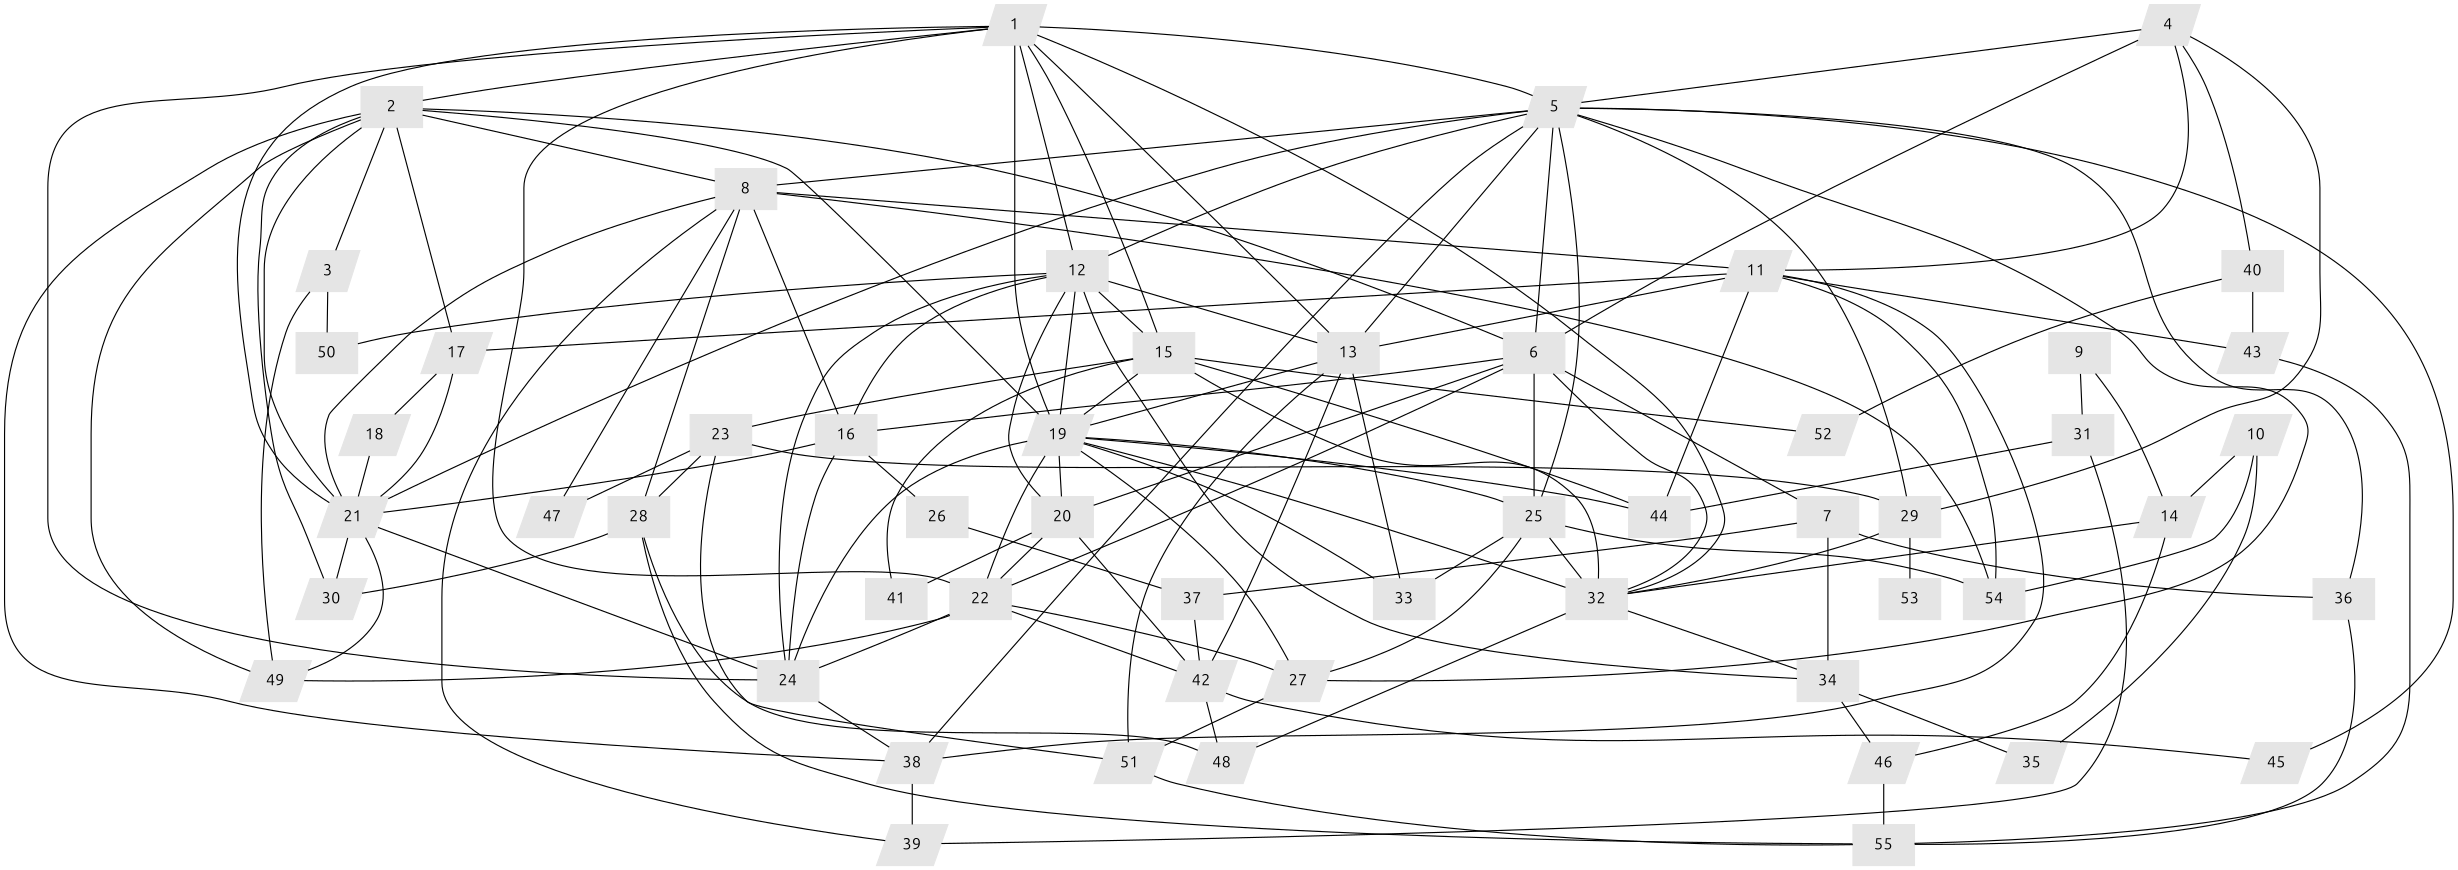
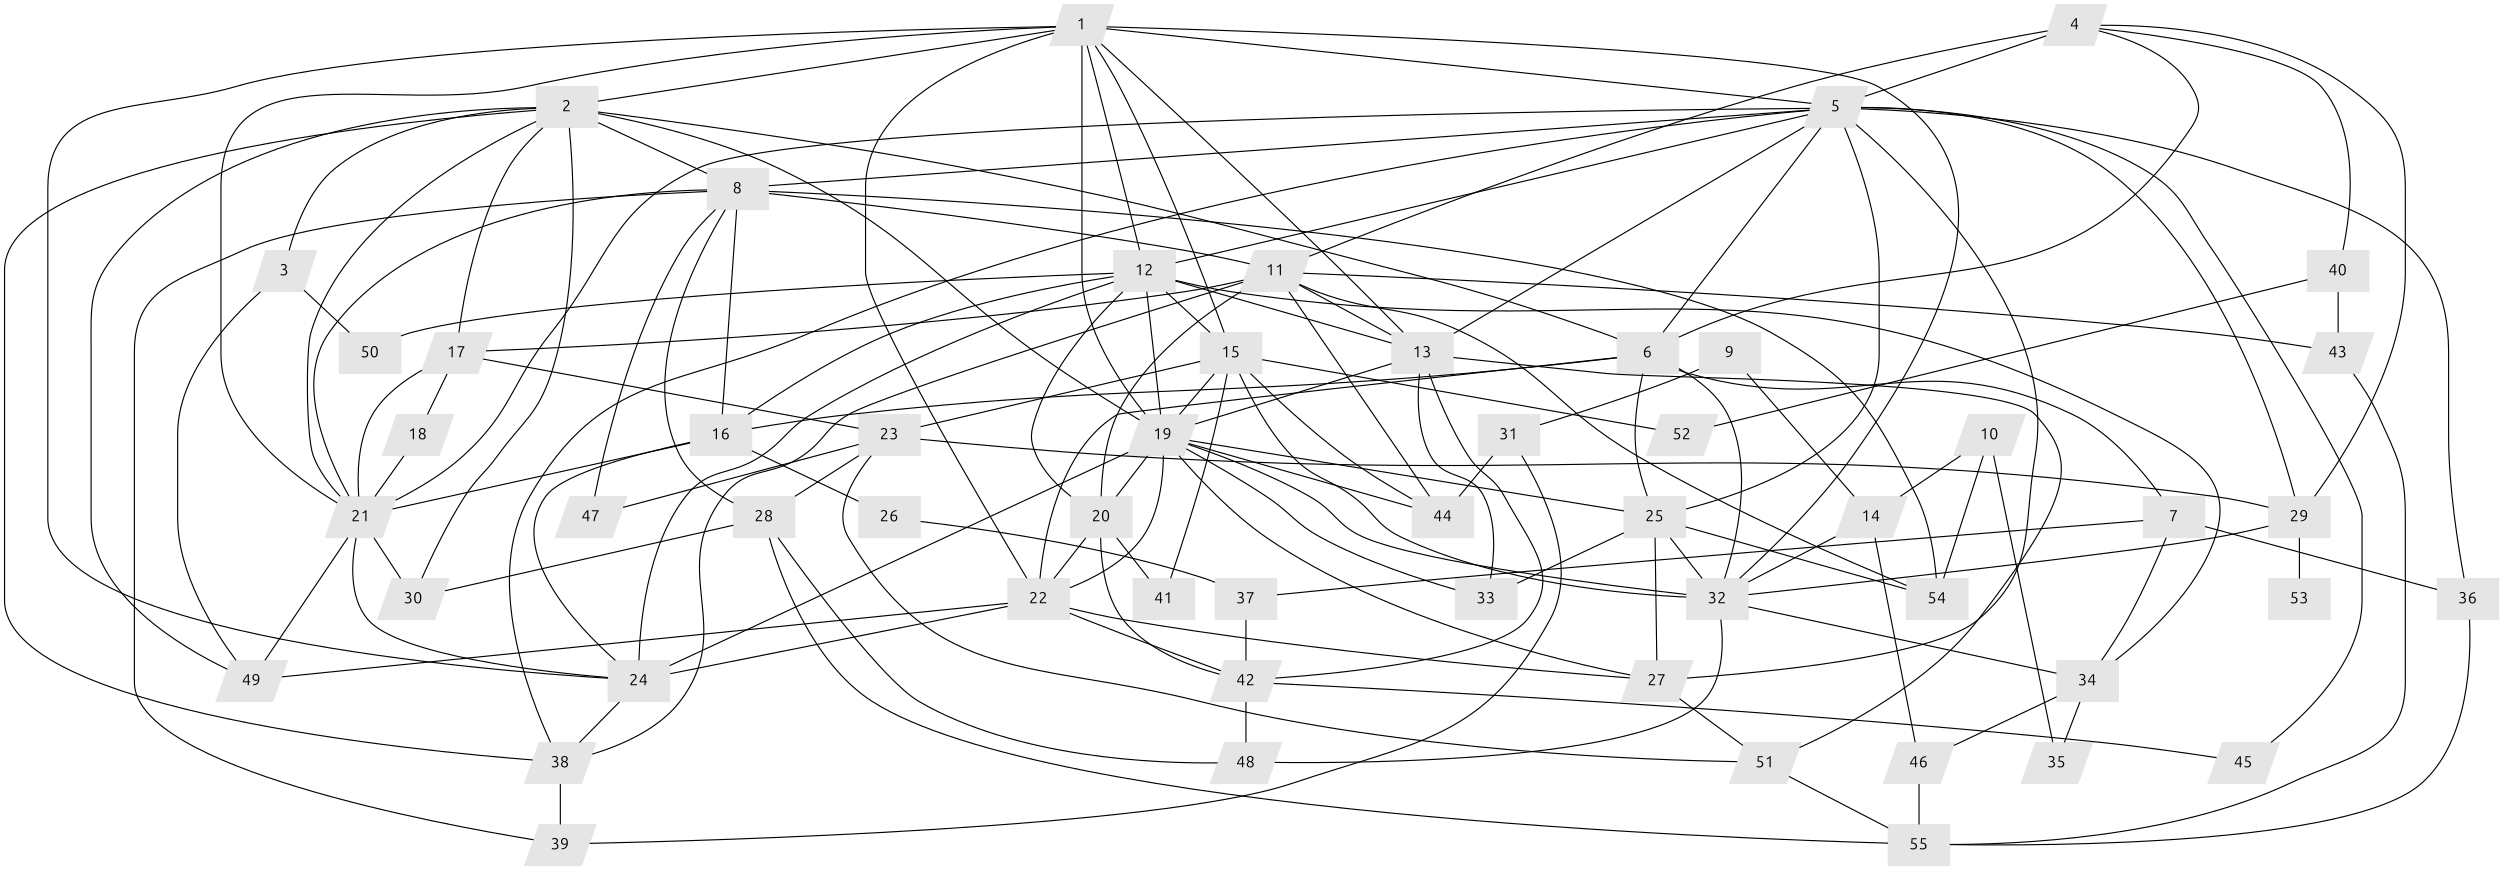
edge "17" -- "23": added
edge "6" -- "20": now "11" -- "20"
